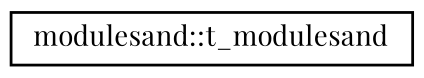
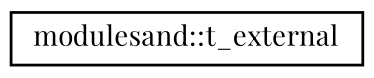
node "modulesand::t_modulesand": label "modulesand::t_modulesand" -> "modulesand::t_external"
